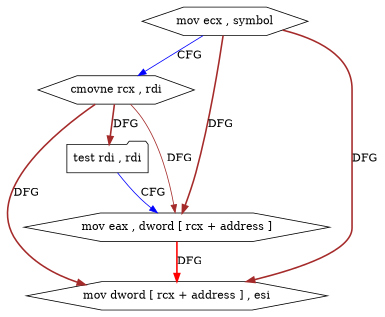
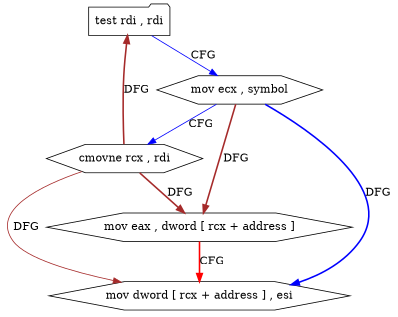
edge "cmovne rcx , rdi" -> "mov eax , dword [ rcx + address ]": style solid -> bold
edge "mov ecx , symbol" -> "mov dword [ rcx + address ] , esi": color brown -> blue
edge "test rdi , rdi" -> "mov eax , dword [ rcx + address ]": now "test rdi , rdi" -> "mov ecx , symbol"
edge "cmovne rcx , rdi" -> "mov dword [ rcx + address ] , esi": style bold -> solid
edge "mov eax , dword [ rcx + address ]" -> "mov dword [ rcx + address ] , esi": label "DFG" -> "CFG"
